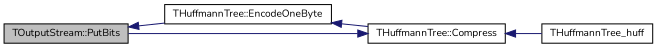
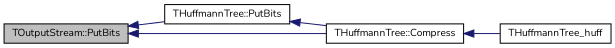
node "THuffmannTree::EncodeOneByte": label "THuffmannTree::EncodeOneByte" -> "THuffmannTree::PutBits"
edge "TOutputStream::PutBits" -> "THuffmannTree::Compress": reversed
